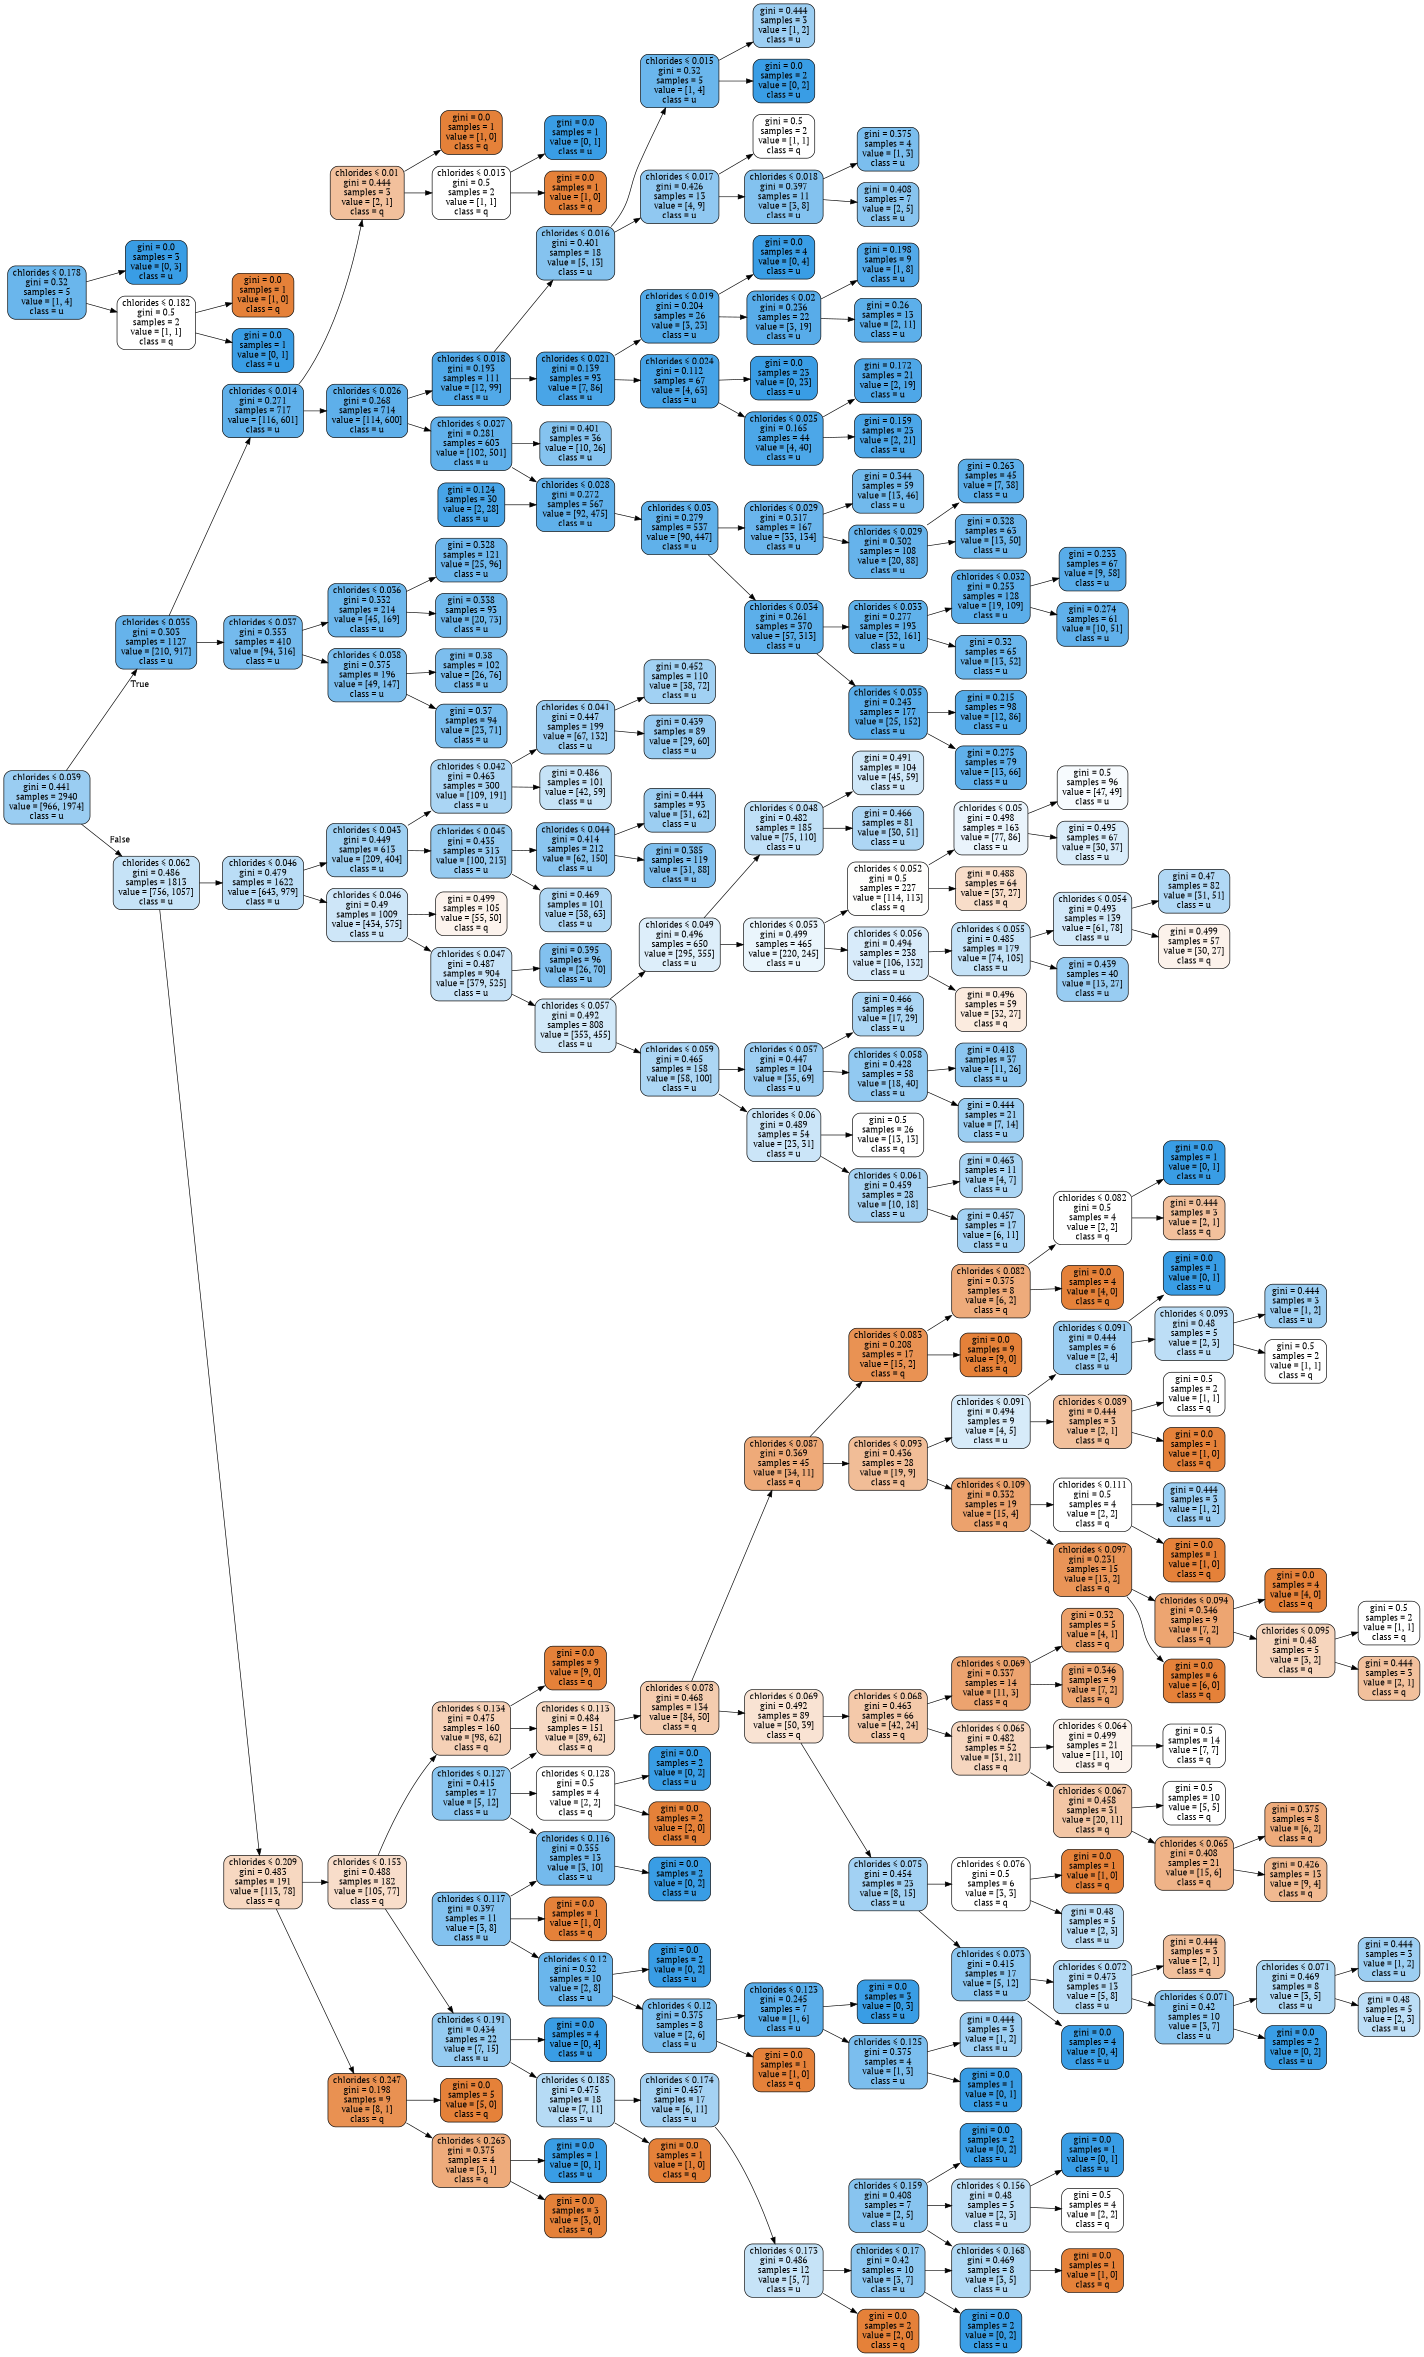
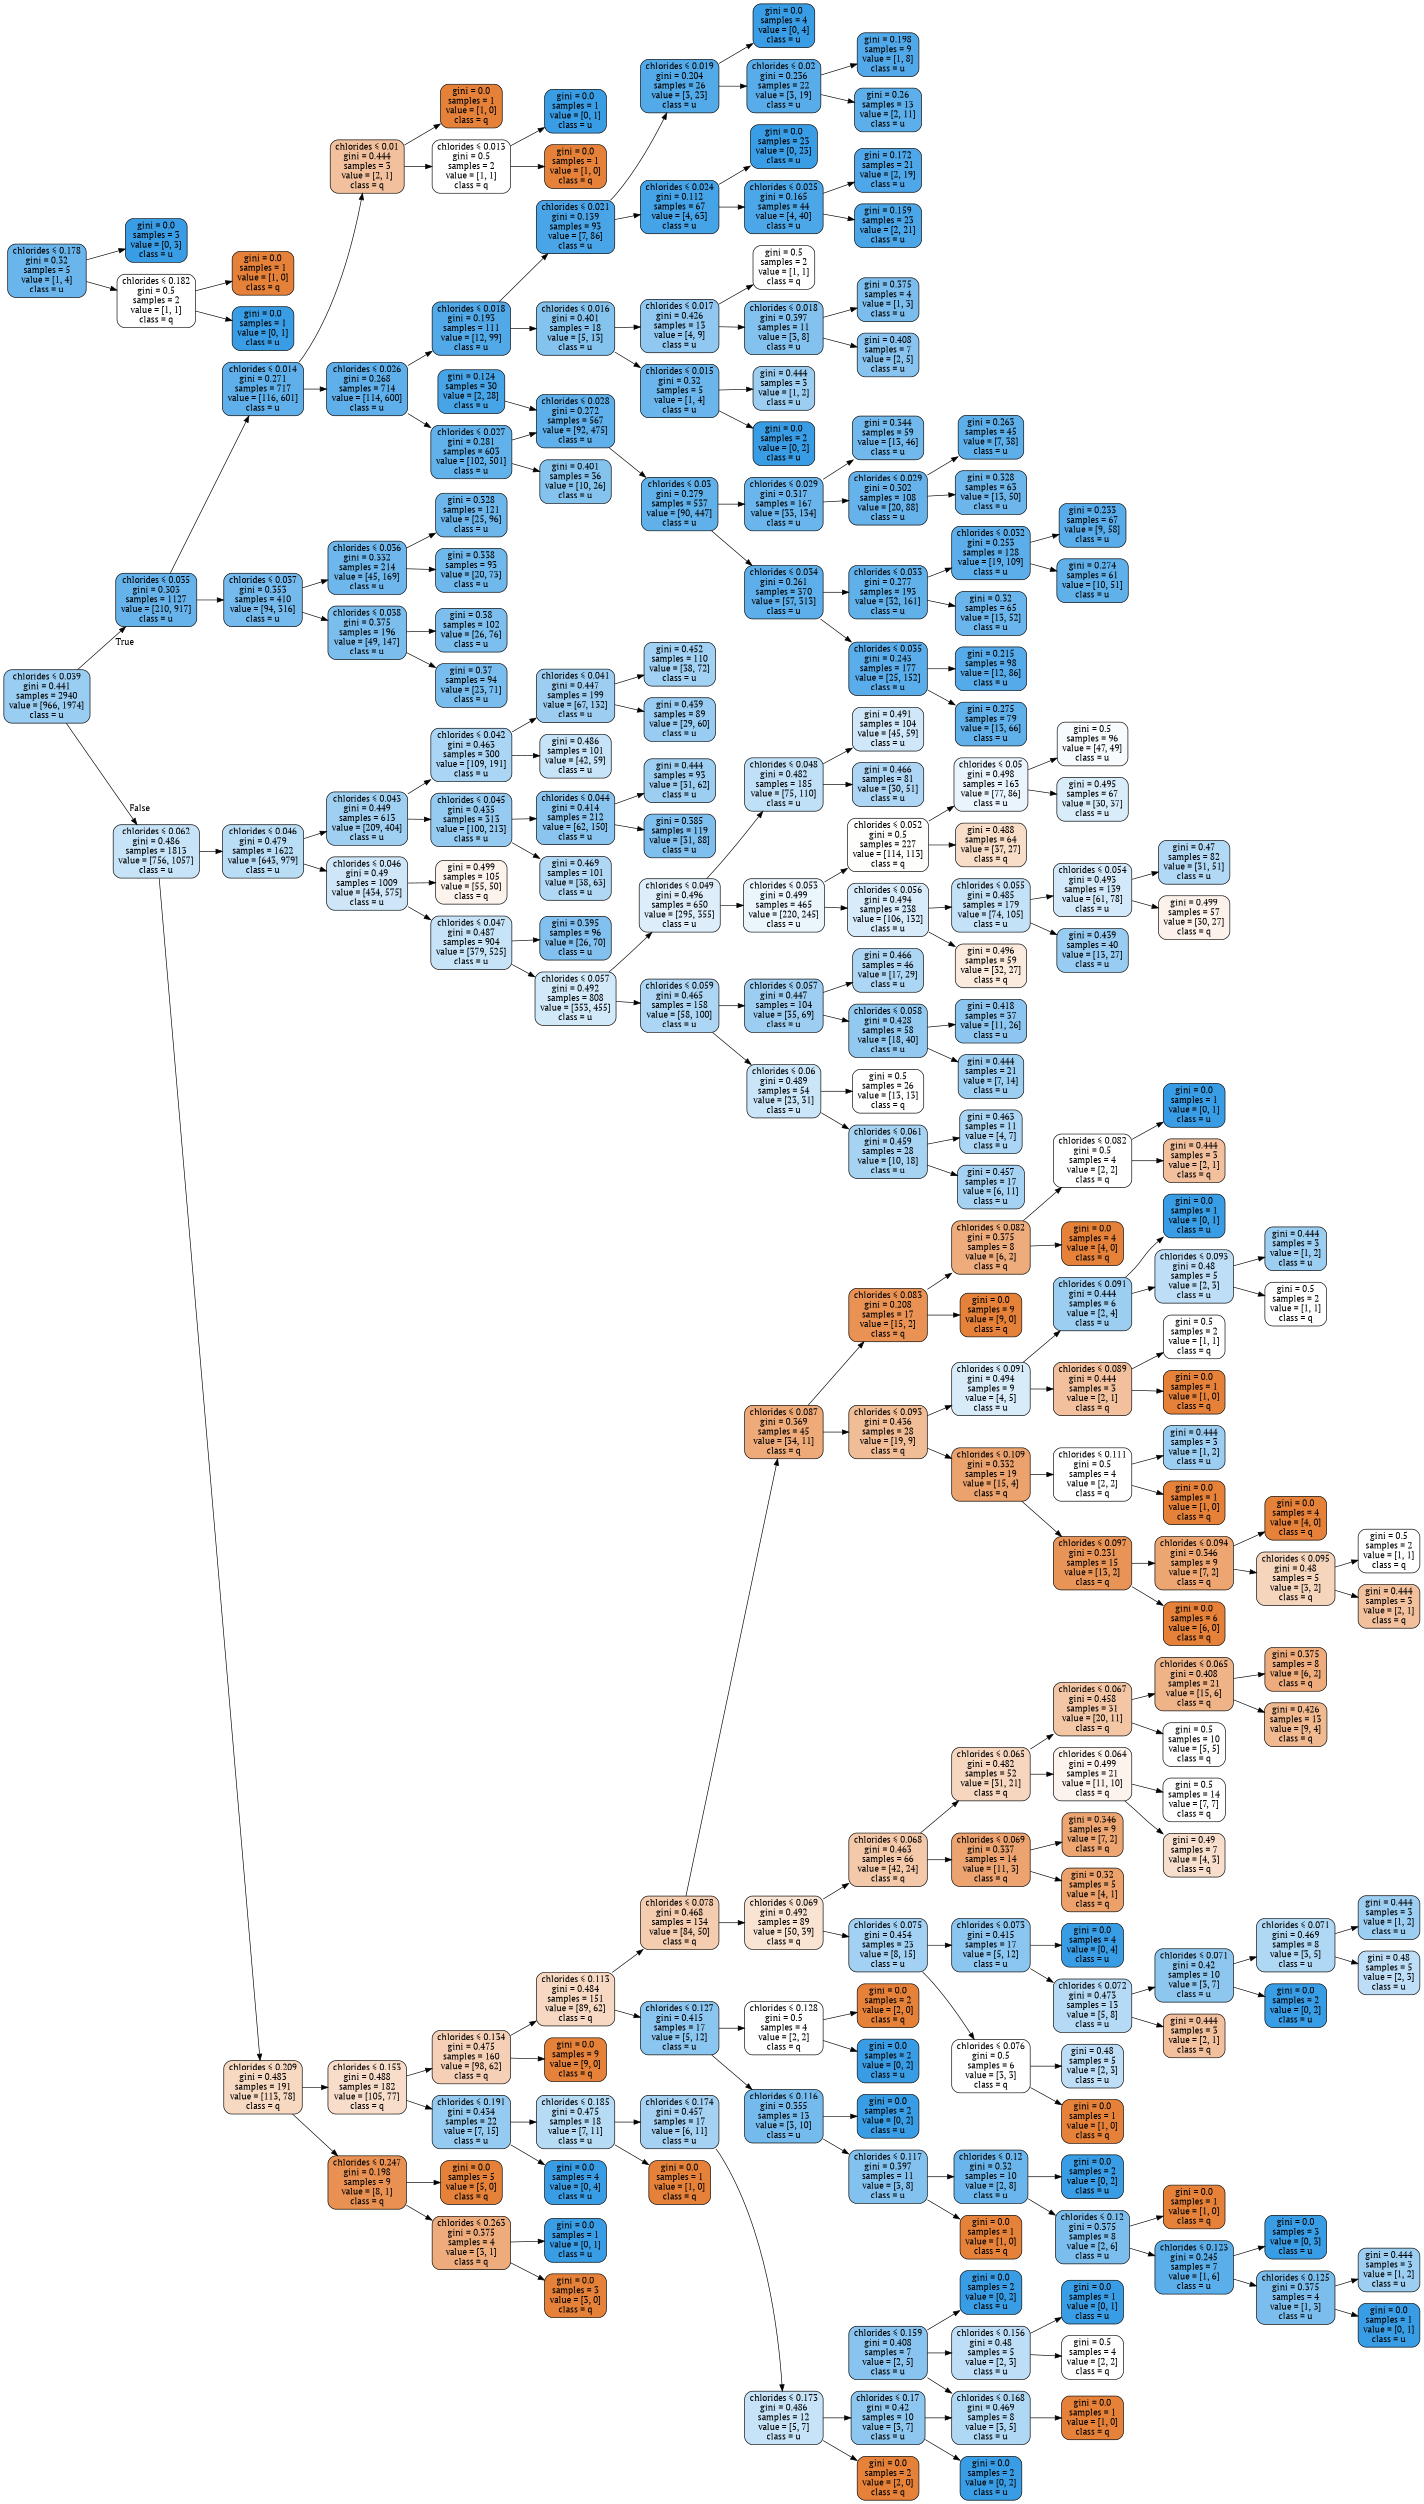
edge "chlorides ≤ 0.127" -> "chlorides ≤ 0.113": reversed
node "gini = 0.49": added
edge "chlorides ≤ 0.117" -> "chlorides ≤ 0.116": reversed
